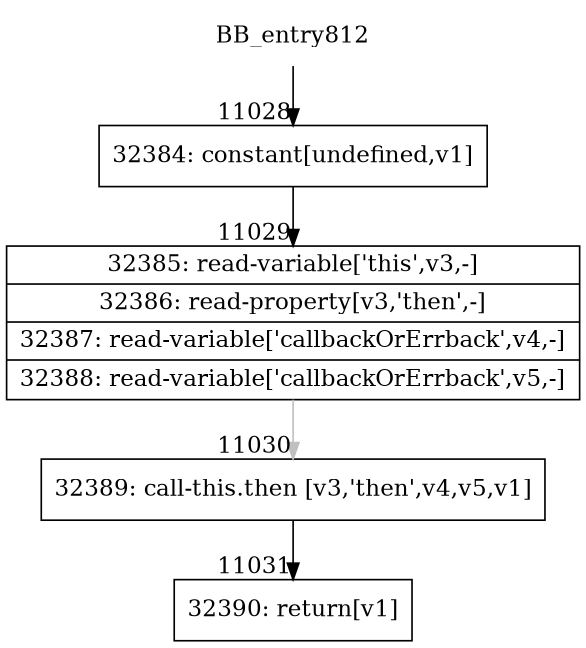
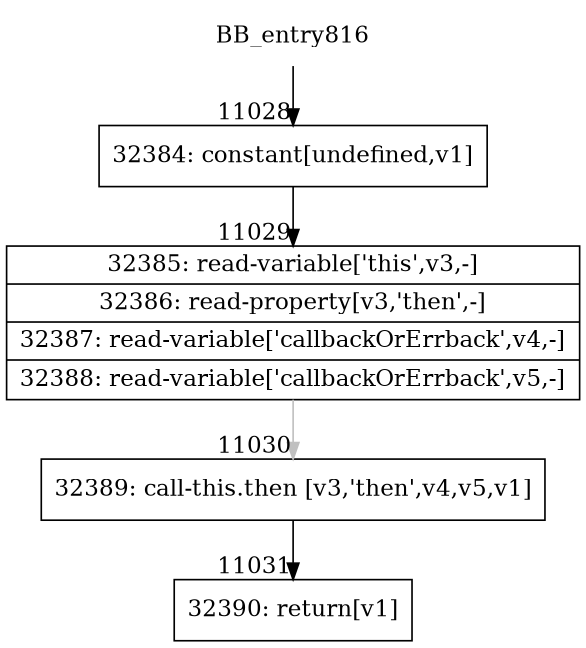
node "BB_entry812": label "BB_entry812" -> "BB_entry816"
